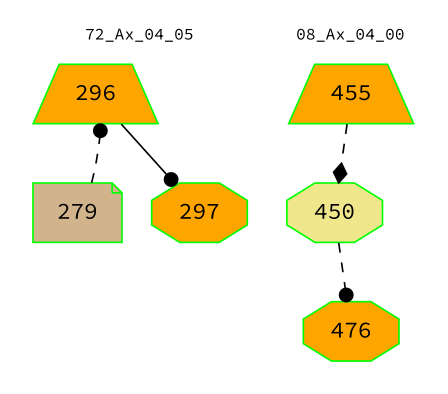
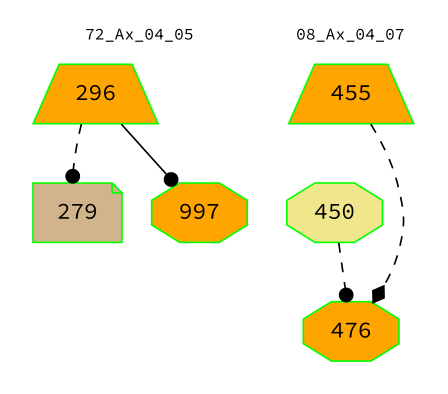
cluster "08_Ax_04_00": label "08_Ax_04_00" -> "08_Ax_04_07"
edge "455" -> "450": now "455" -> "476"
edge "279" -> "296": reversed
node "297": label "297" -> "997"
